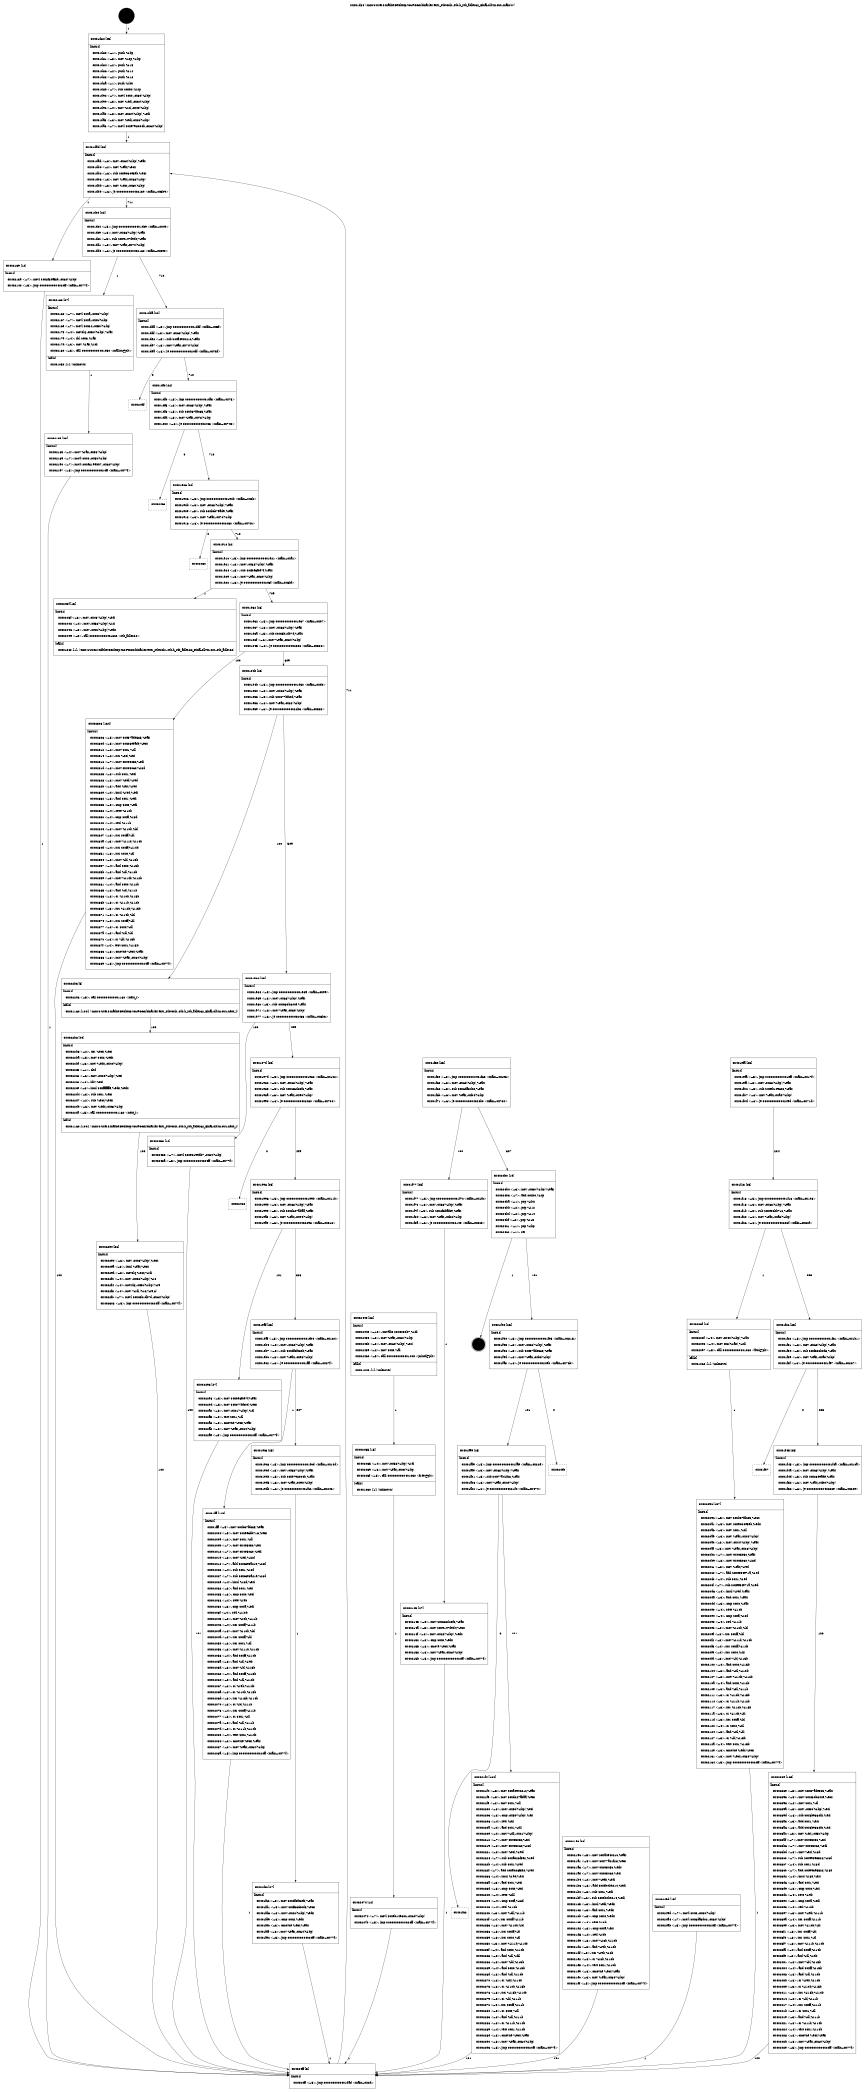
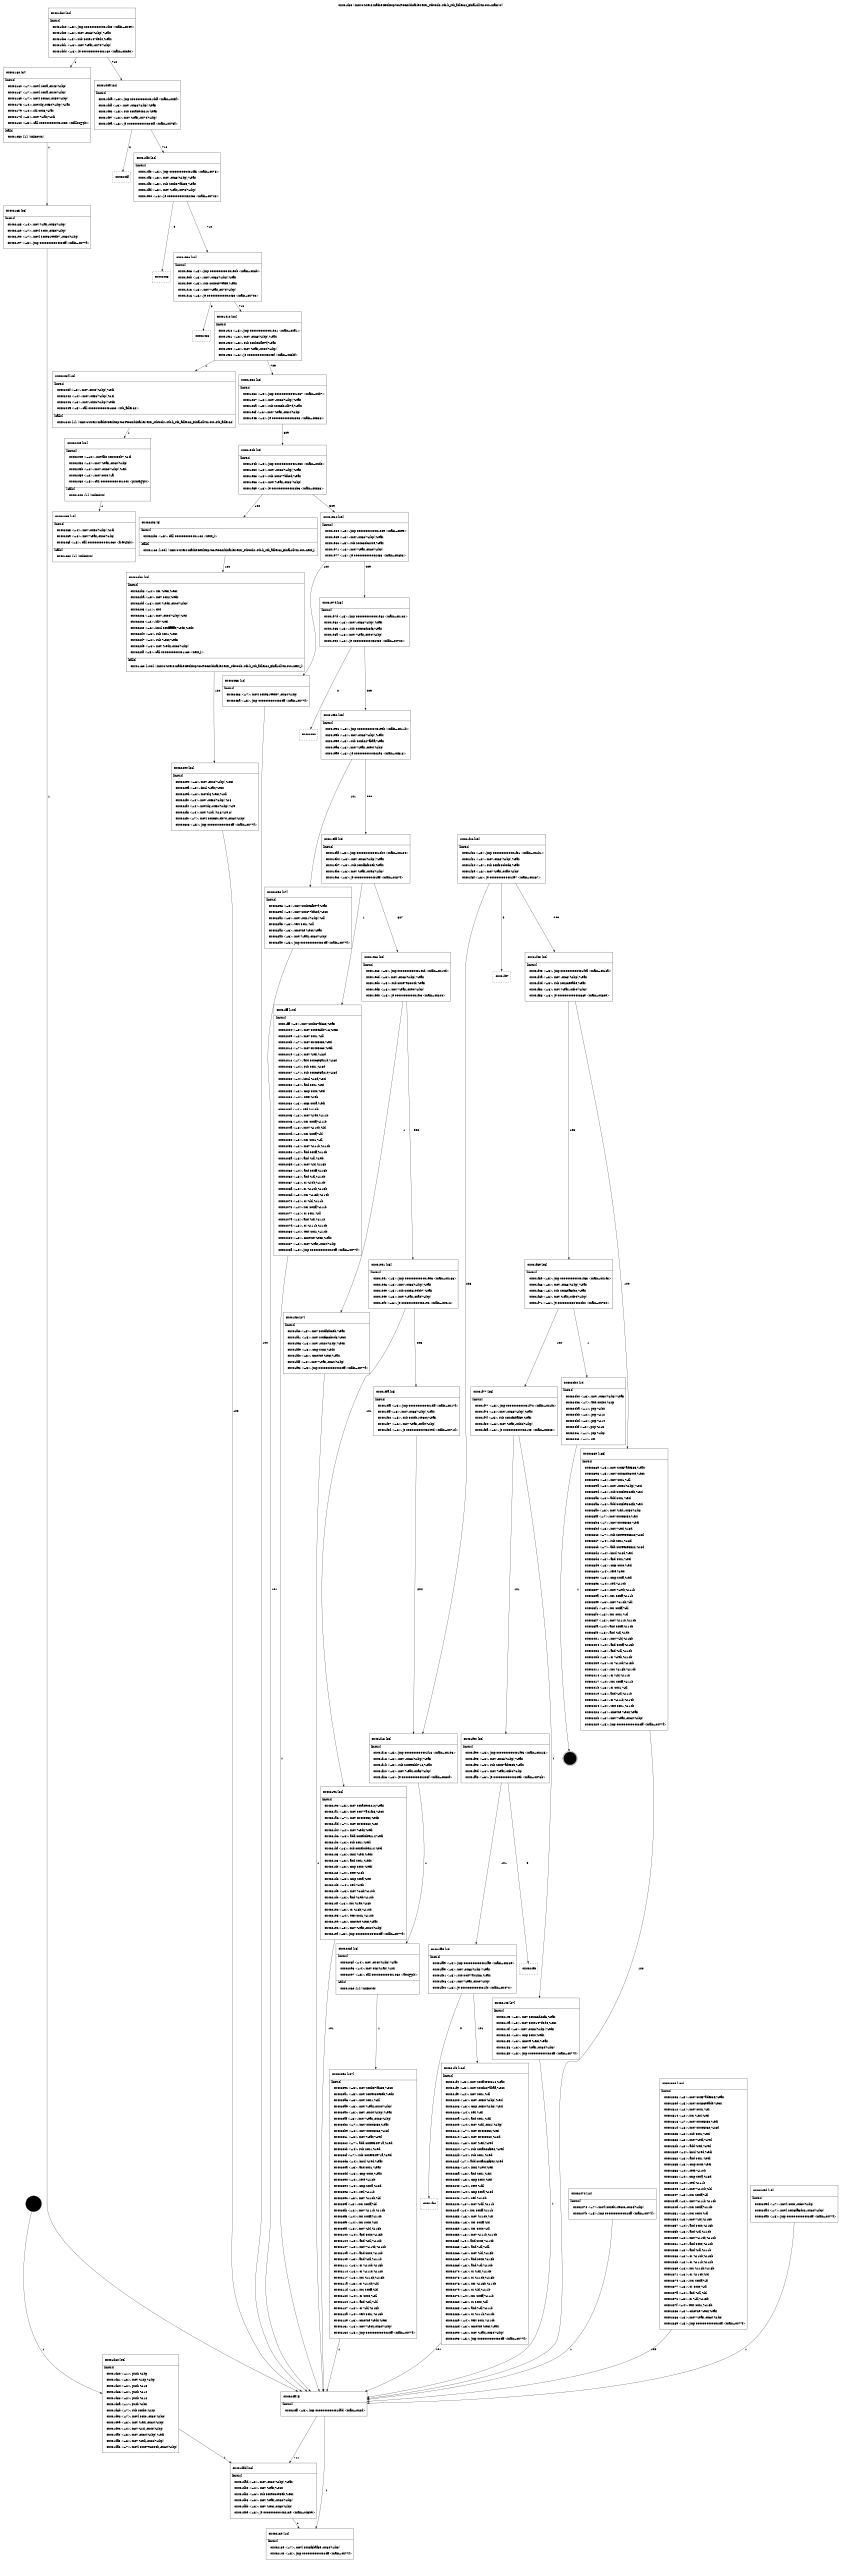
edge "0x401dad [23]" -> "0x401dc4 [22]": removed, label "711"
edge "0x40243f [15]" -> "0x40244e [23]": added, label "1"
edge "0x401e32 [25]" -> "0x402308 [134]": removed, label "100"
edge "0x401f45 [25]" -> "0x401f5e [25]": added, label "103"
edge "0x401f5e [25]" -> "0x4024b0 [19]": label " 307" -> " 1"
edge "0x401f13 [25]" -> "0x401f2c [25]": reversed
edge "0x4024b0 [19]" -> "0x401f90 [25]": now "0x401f77 [25]" -> "0x401f90 [25]"
node "0x401ee1 [25]": added
edge "0x402139 [12]" -> "0x4024ff [5]": reversed
edge "0x402465 [15]" -> "0x402474 [12]": removed, label "1"
